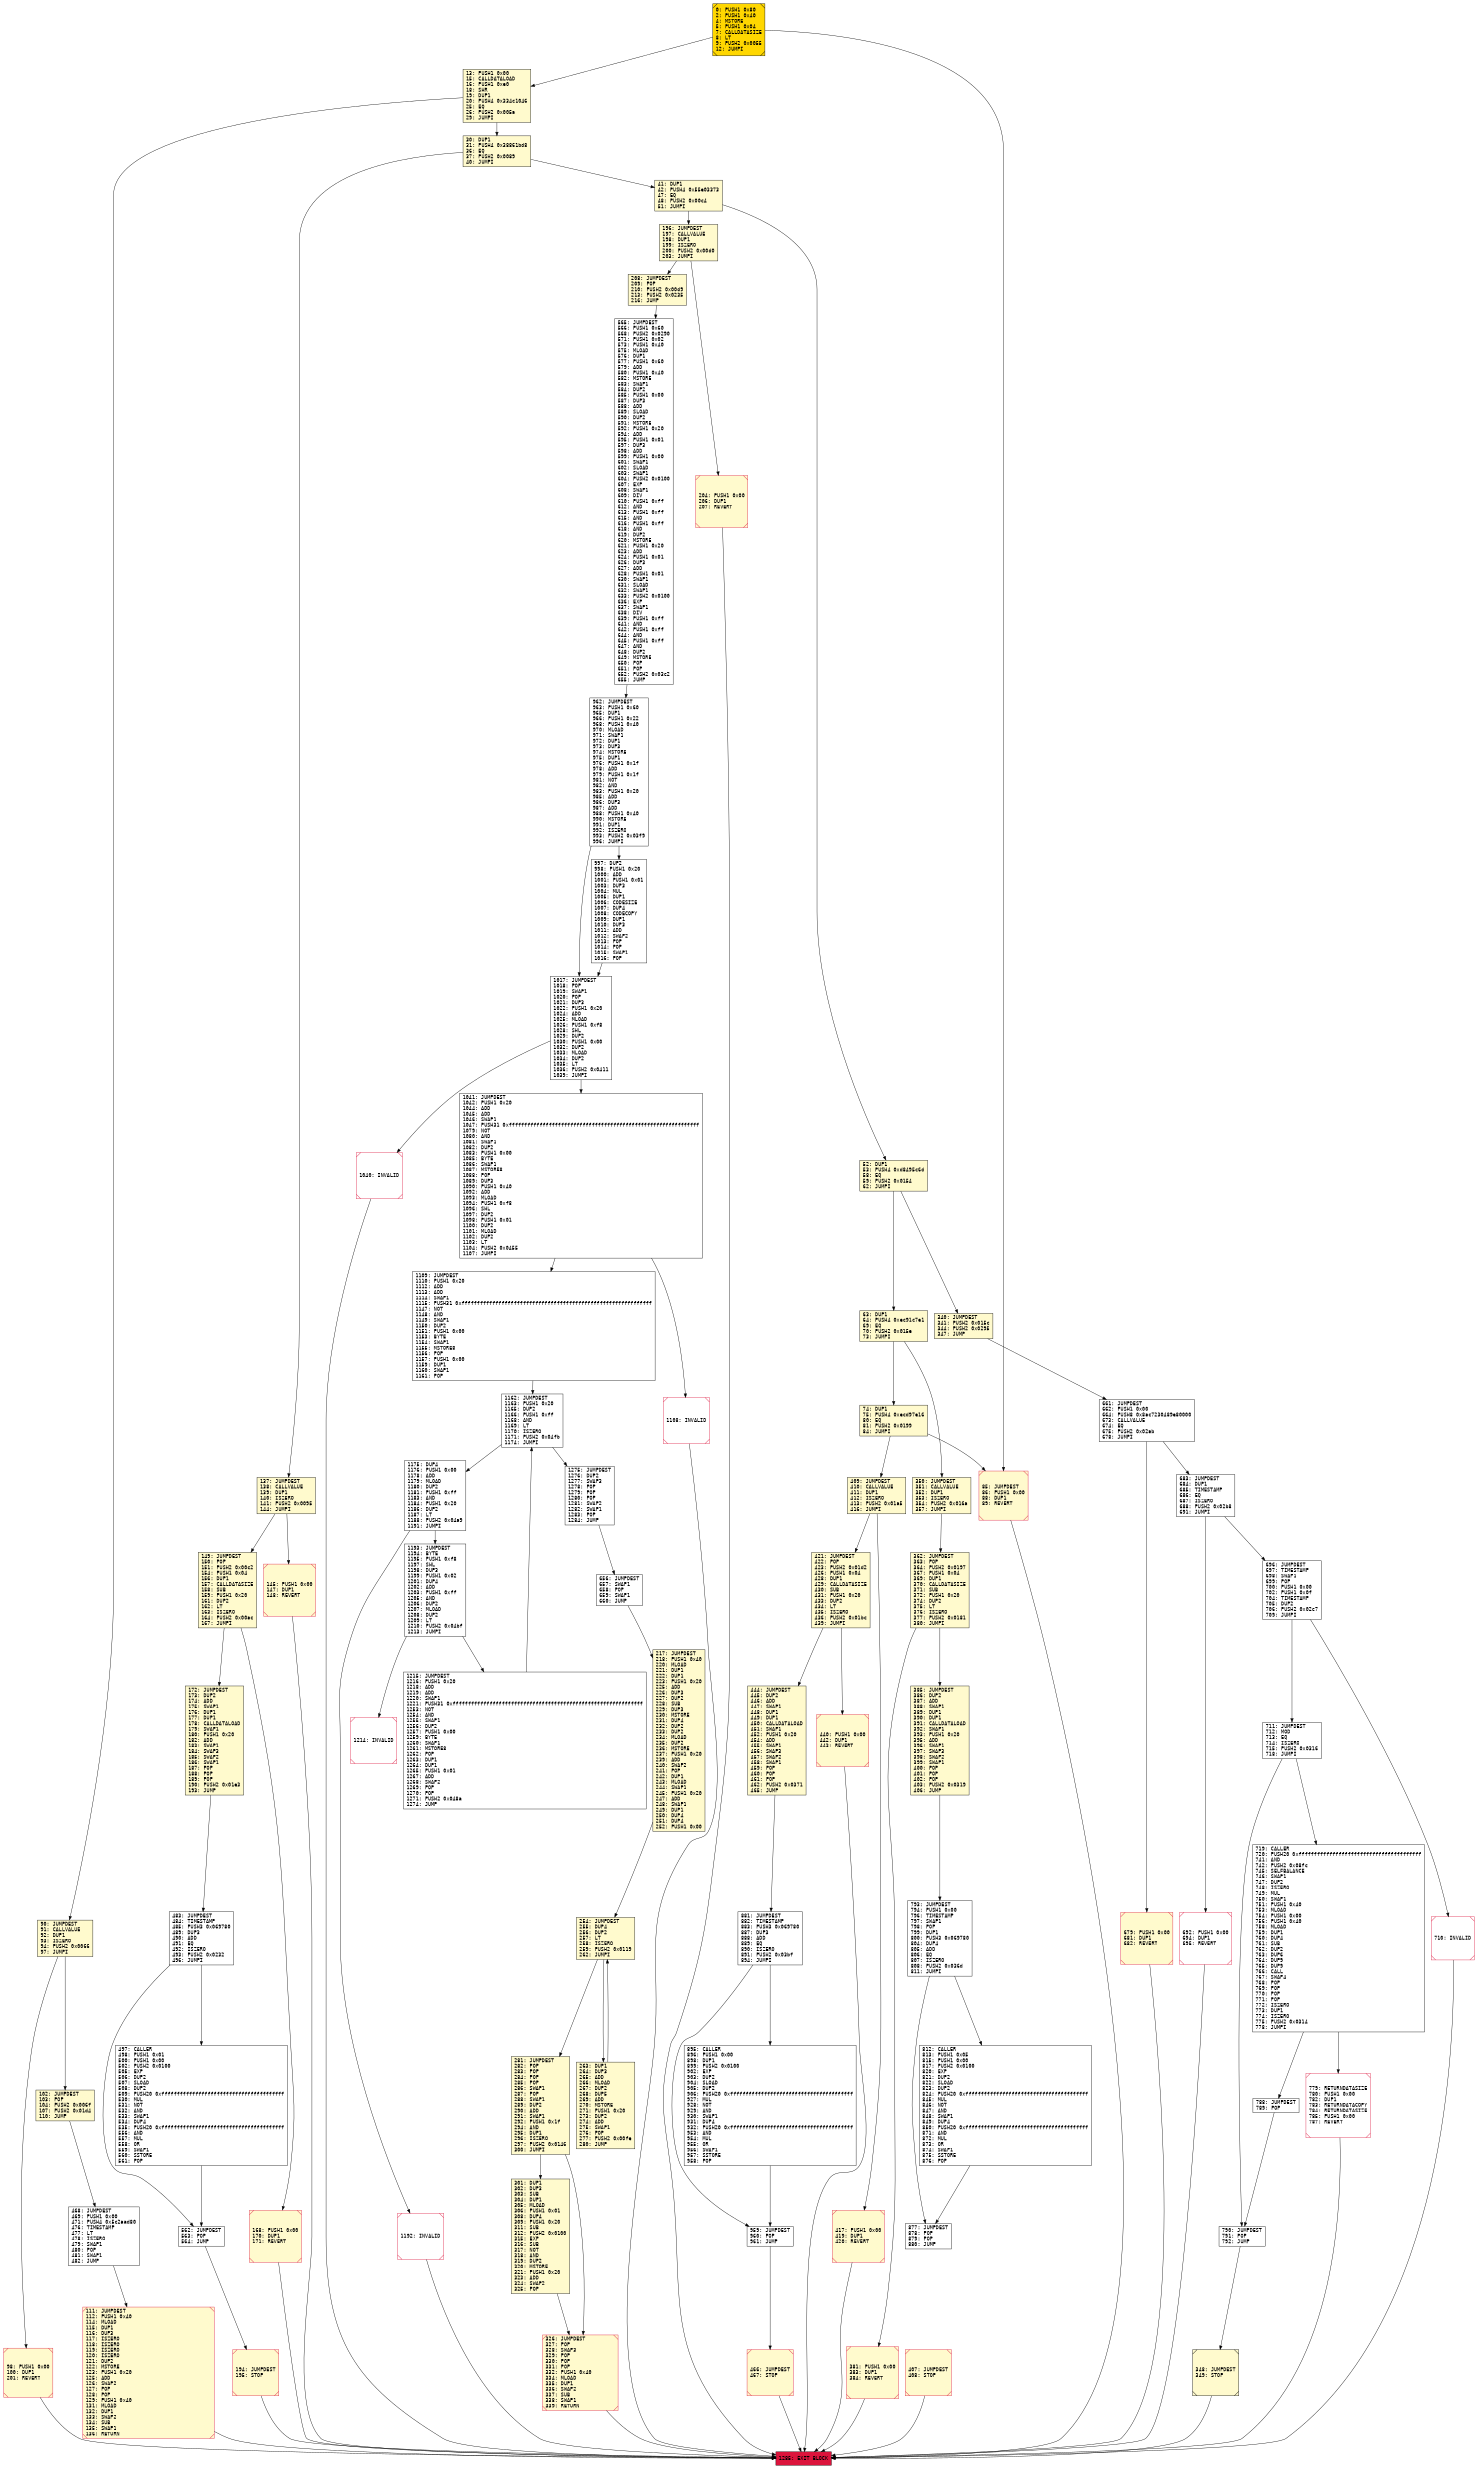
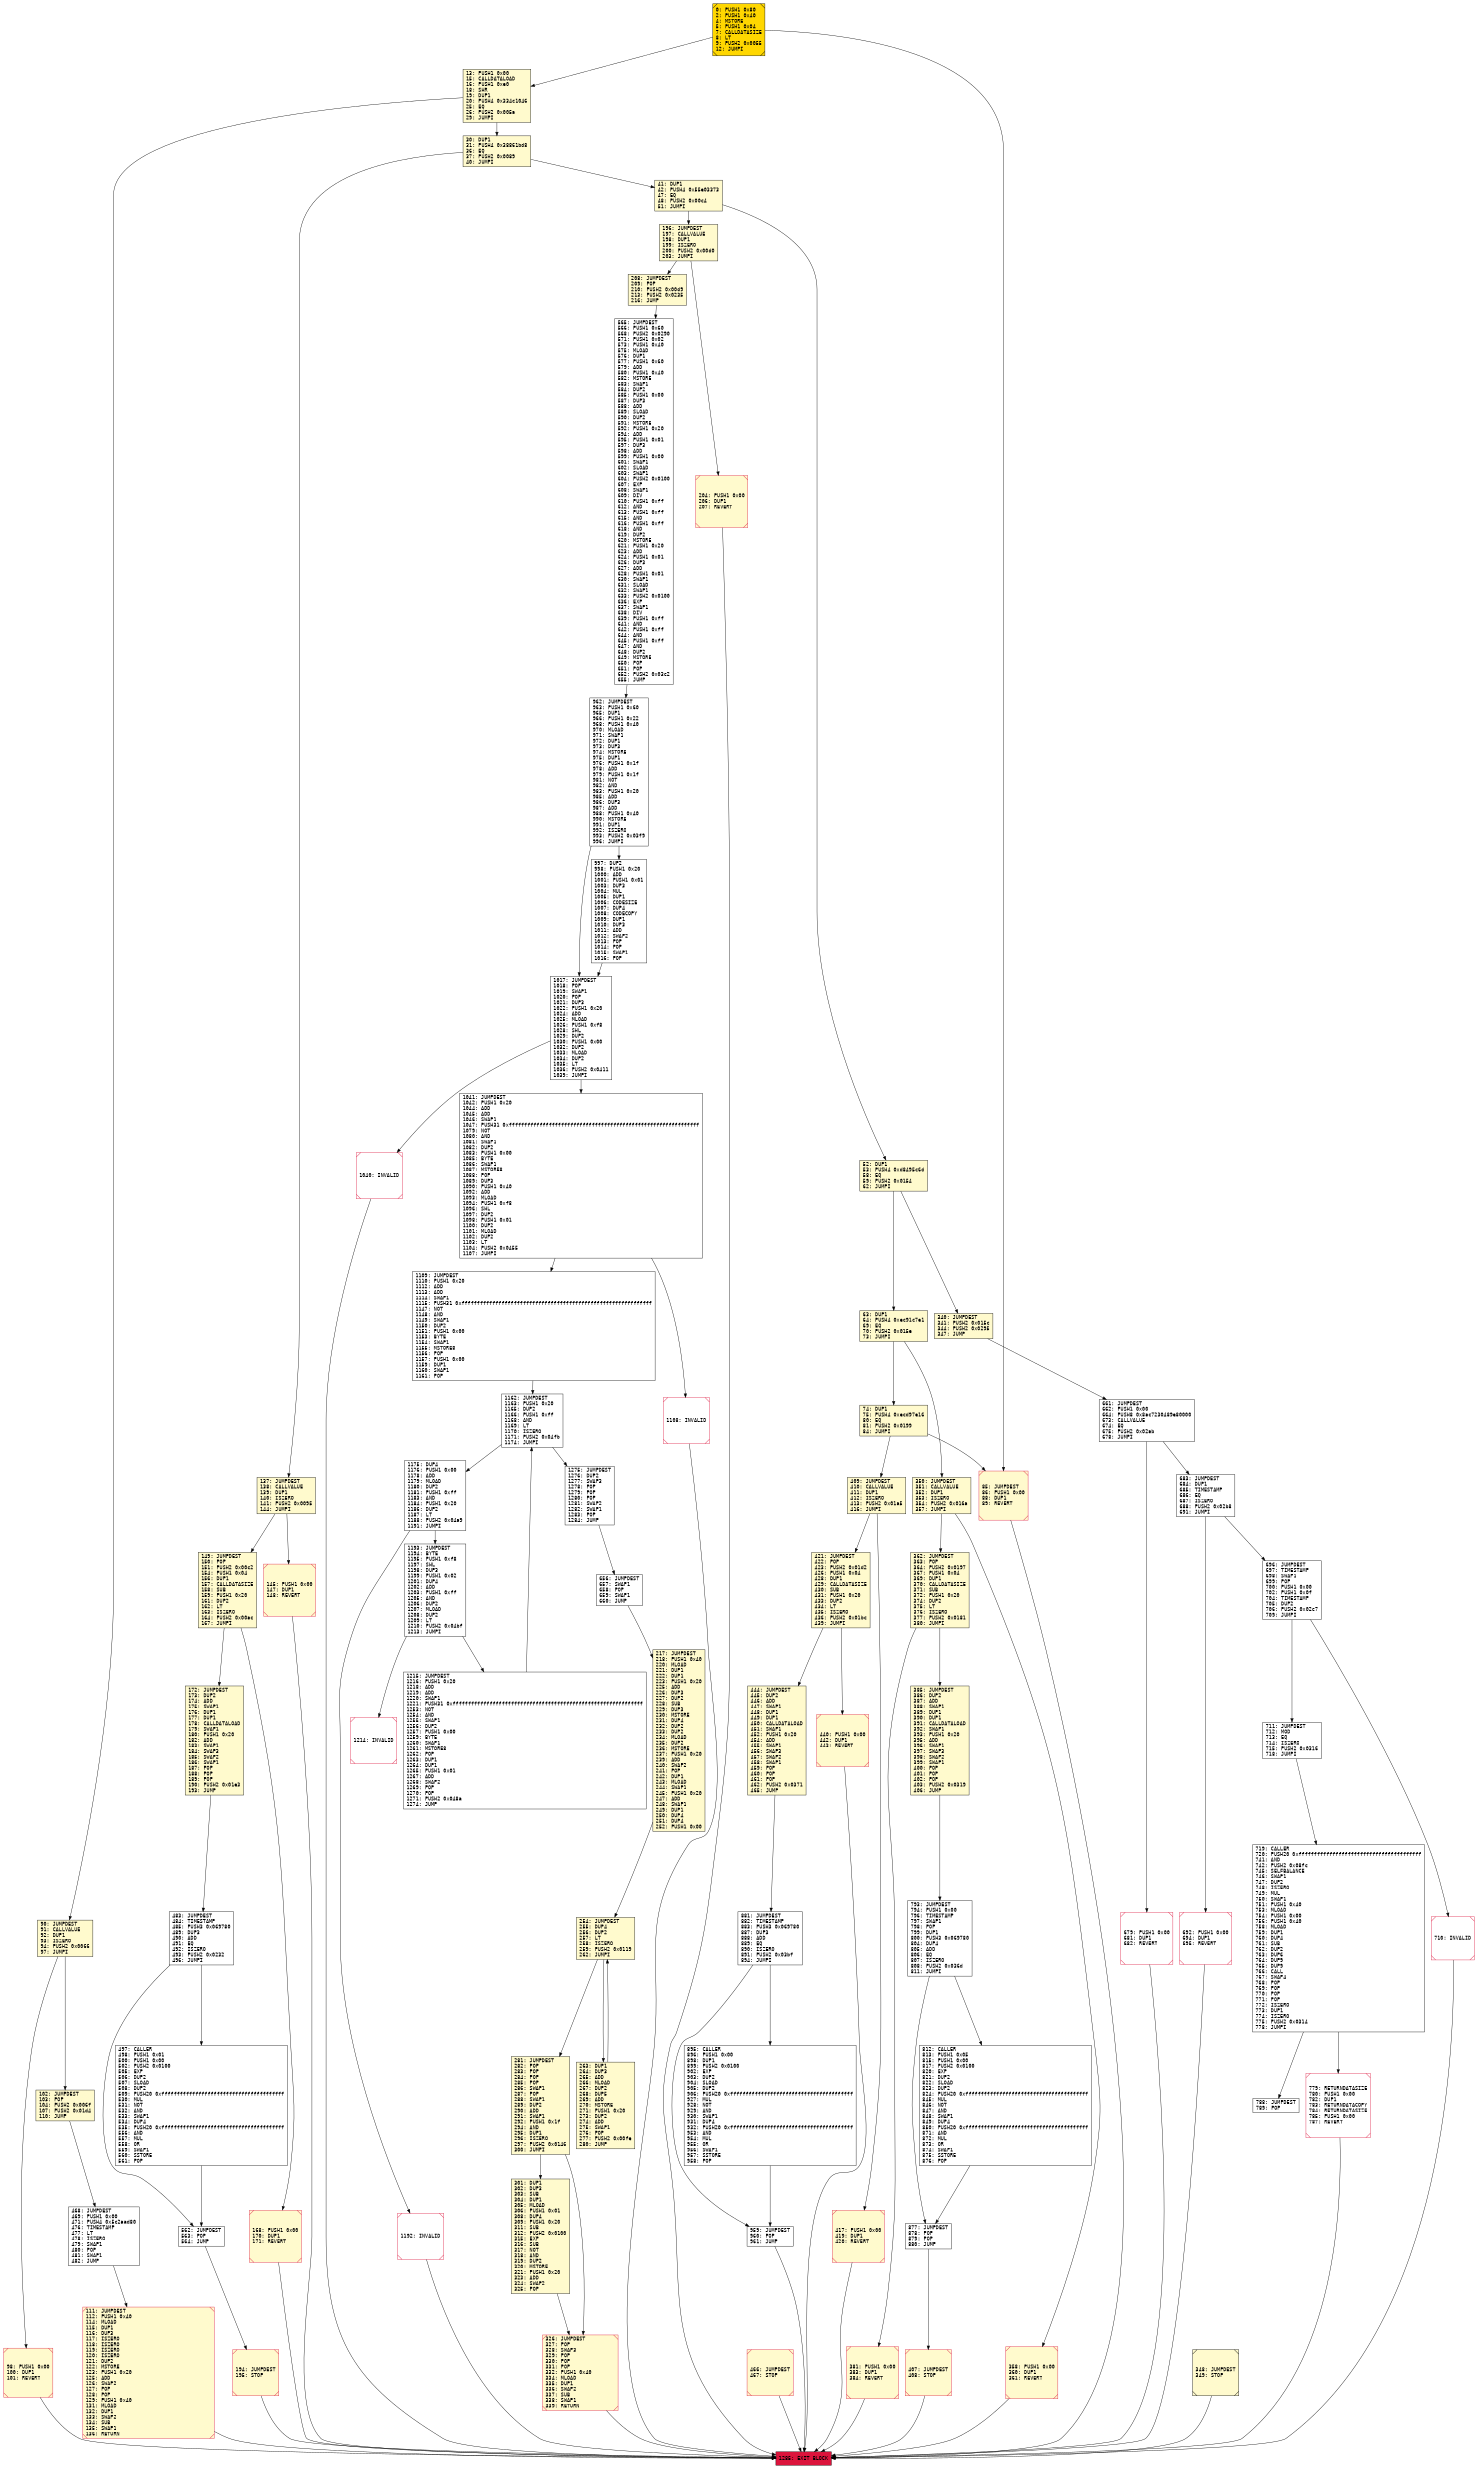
node "679: PUSH1 0x00 681: DUP1 682: REVERT": fillcolor lemonchiffon -> white
node "790: JUMPDEST 791: POP 792: JUMP": removed
edge "959: JUMPDEST 960: POP 961: JUMP" -> "466: JUMPDEST 467: STOP": now "959: JUMPDEST 960: POP 961: JUMP" -> "1285: EXIT BLOCK"
edge "877: JUMPDEST 878: POP 879: POP 880: JUMP" -> "407: JUMPDEST 408: STOP": added
node "98: PUSH1 0x00 100: DUP1 201: REVERT": label "98: PUSH1 0x00 100: DUP1 201: REVERT" -> "98: PUSH1 0x00 100: DUP1 101: REVERT"
node "358: PUSH1 0x00 360: DUP1 361: REVERT": added
